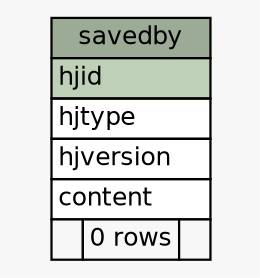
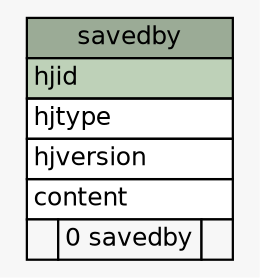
node "savedby": text "0 rows" -> "0 savedby"
